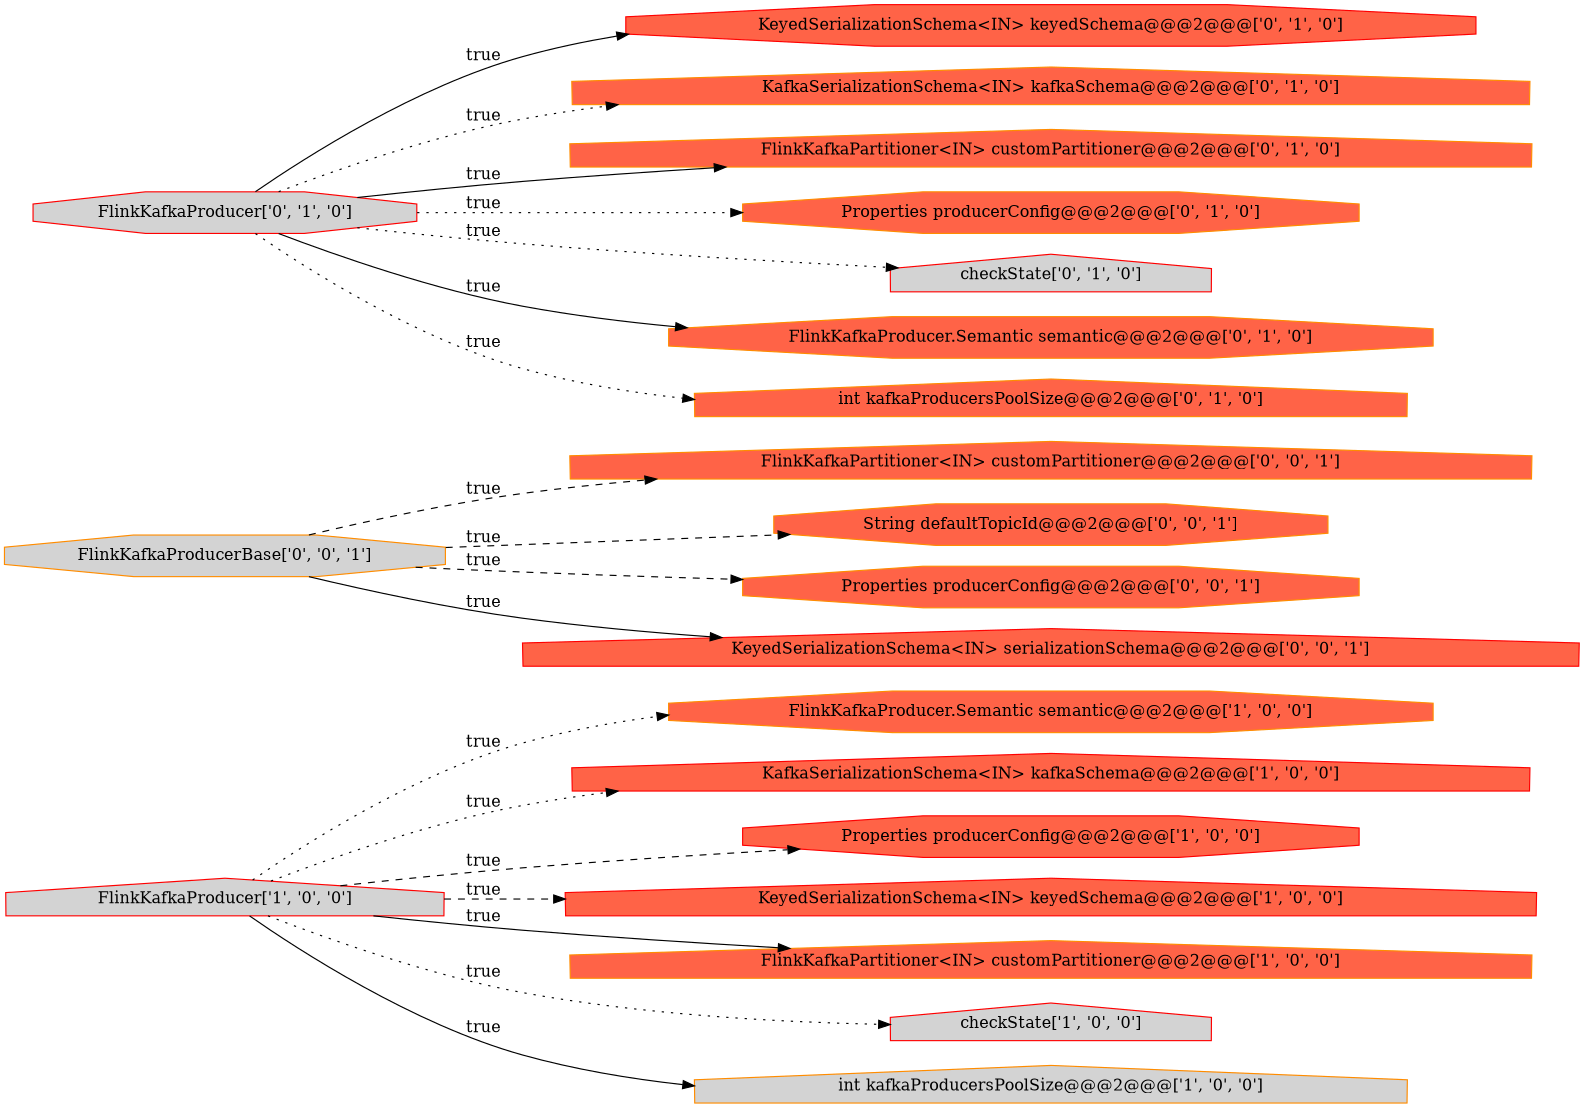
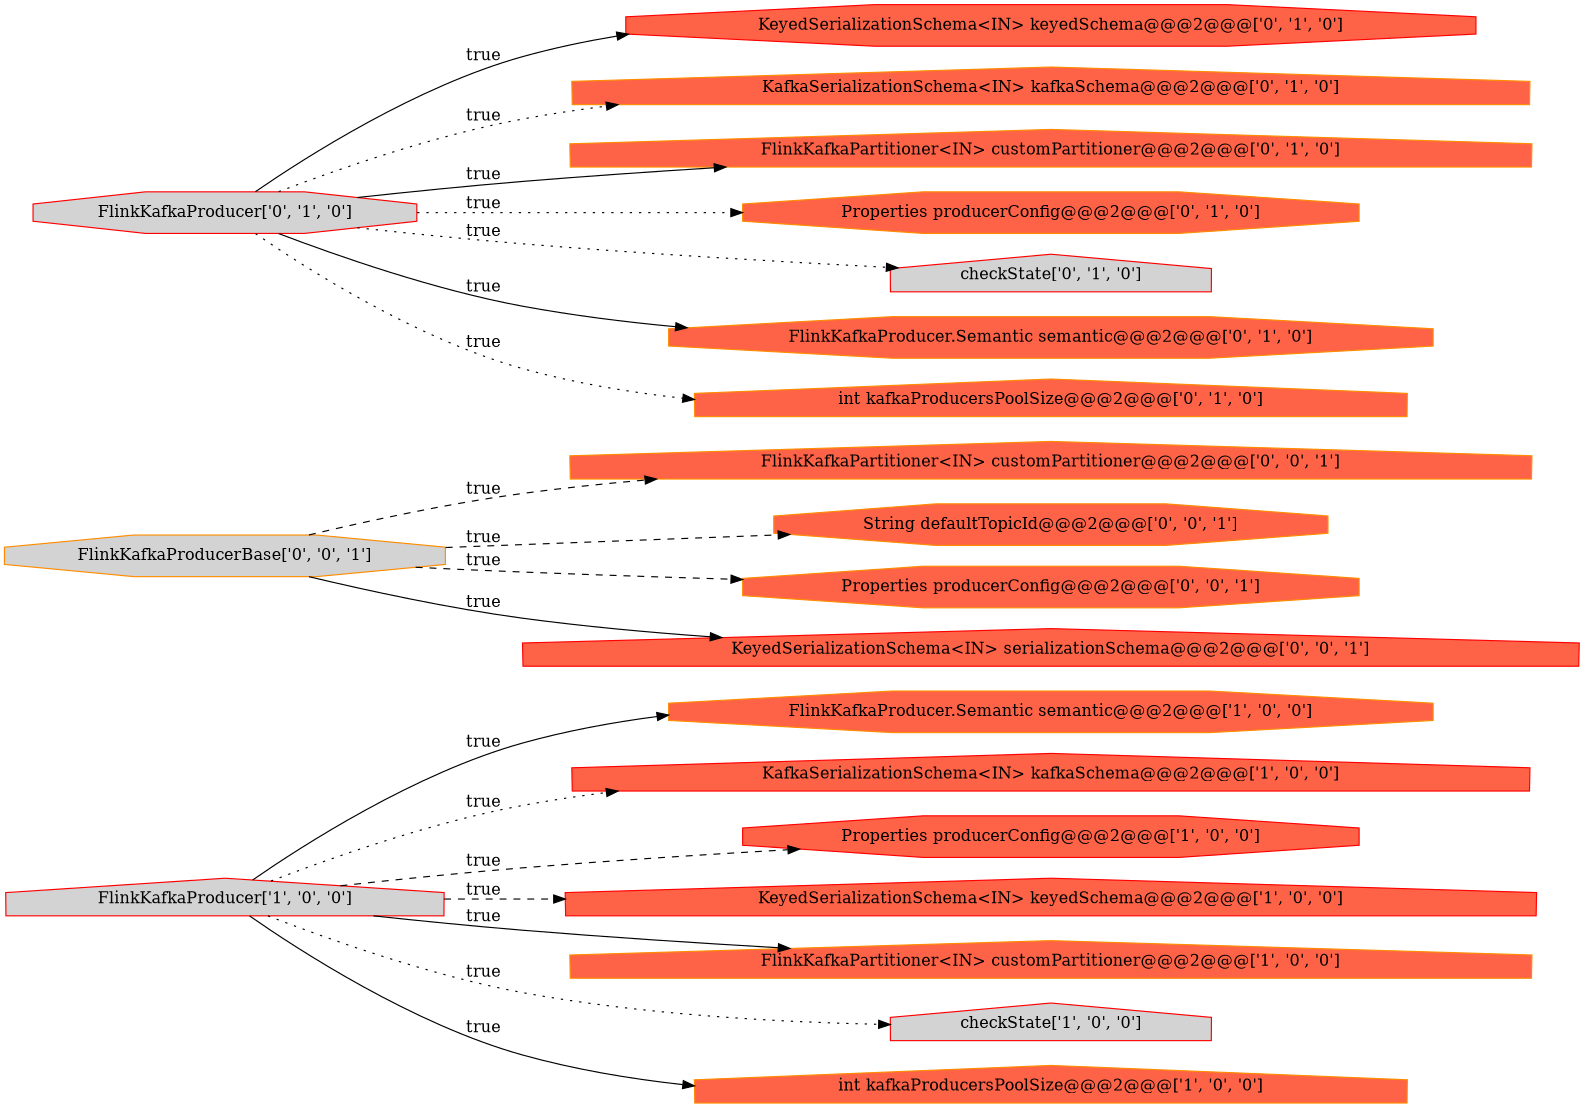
edge "FlinkKafkaProducer['1', '0', '0']" -> "FlinkKafkaProducer.Semantic semantic@@@2@@@['1', '0', '0']": style dotted -> solid
node "int kafkaProducersPoolSize@@@2@@@['1', '0', '0']": fillcolor lightgray -> tomato
